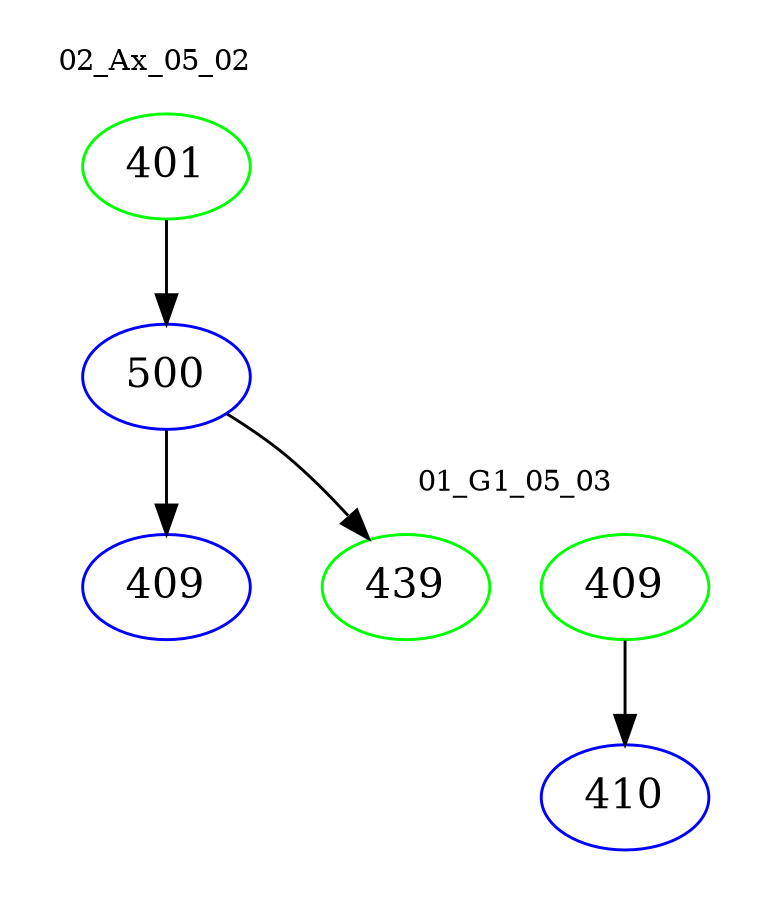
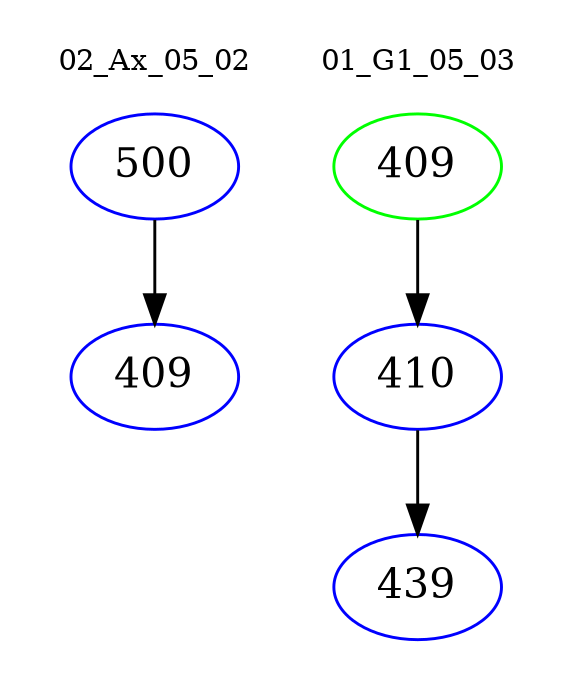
node "401": removed
edge "500" -> "439": now "410" -> "439"
node "439": color green -> blue
